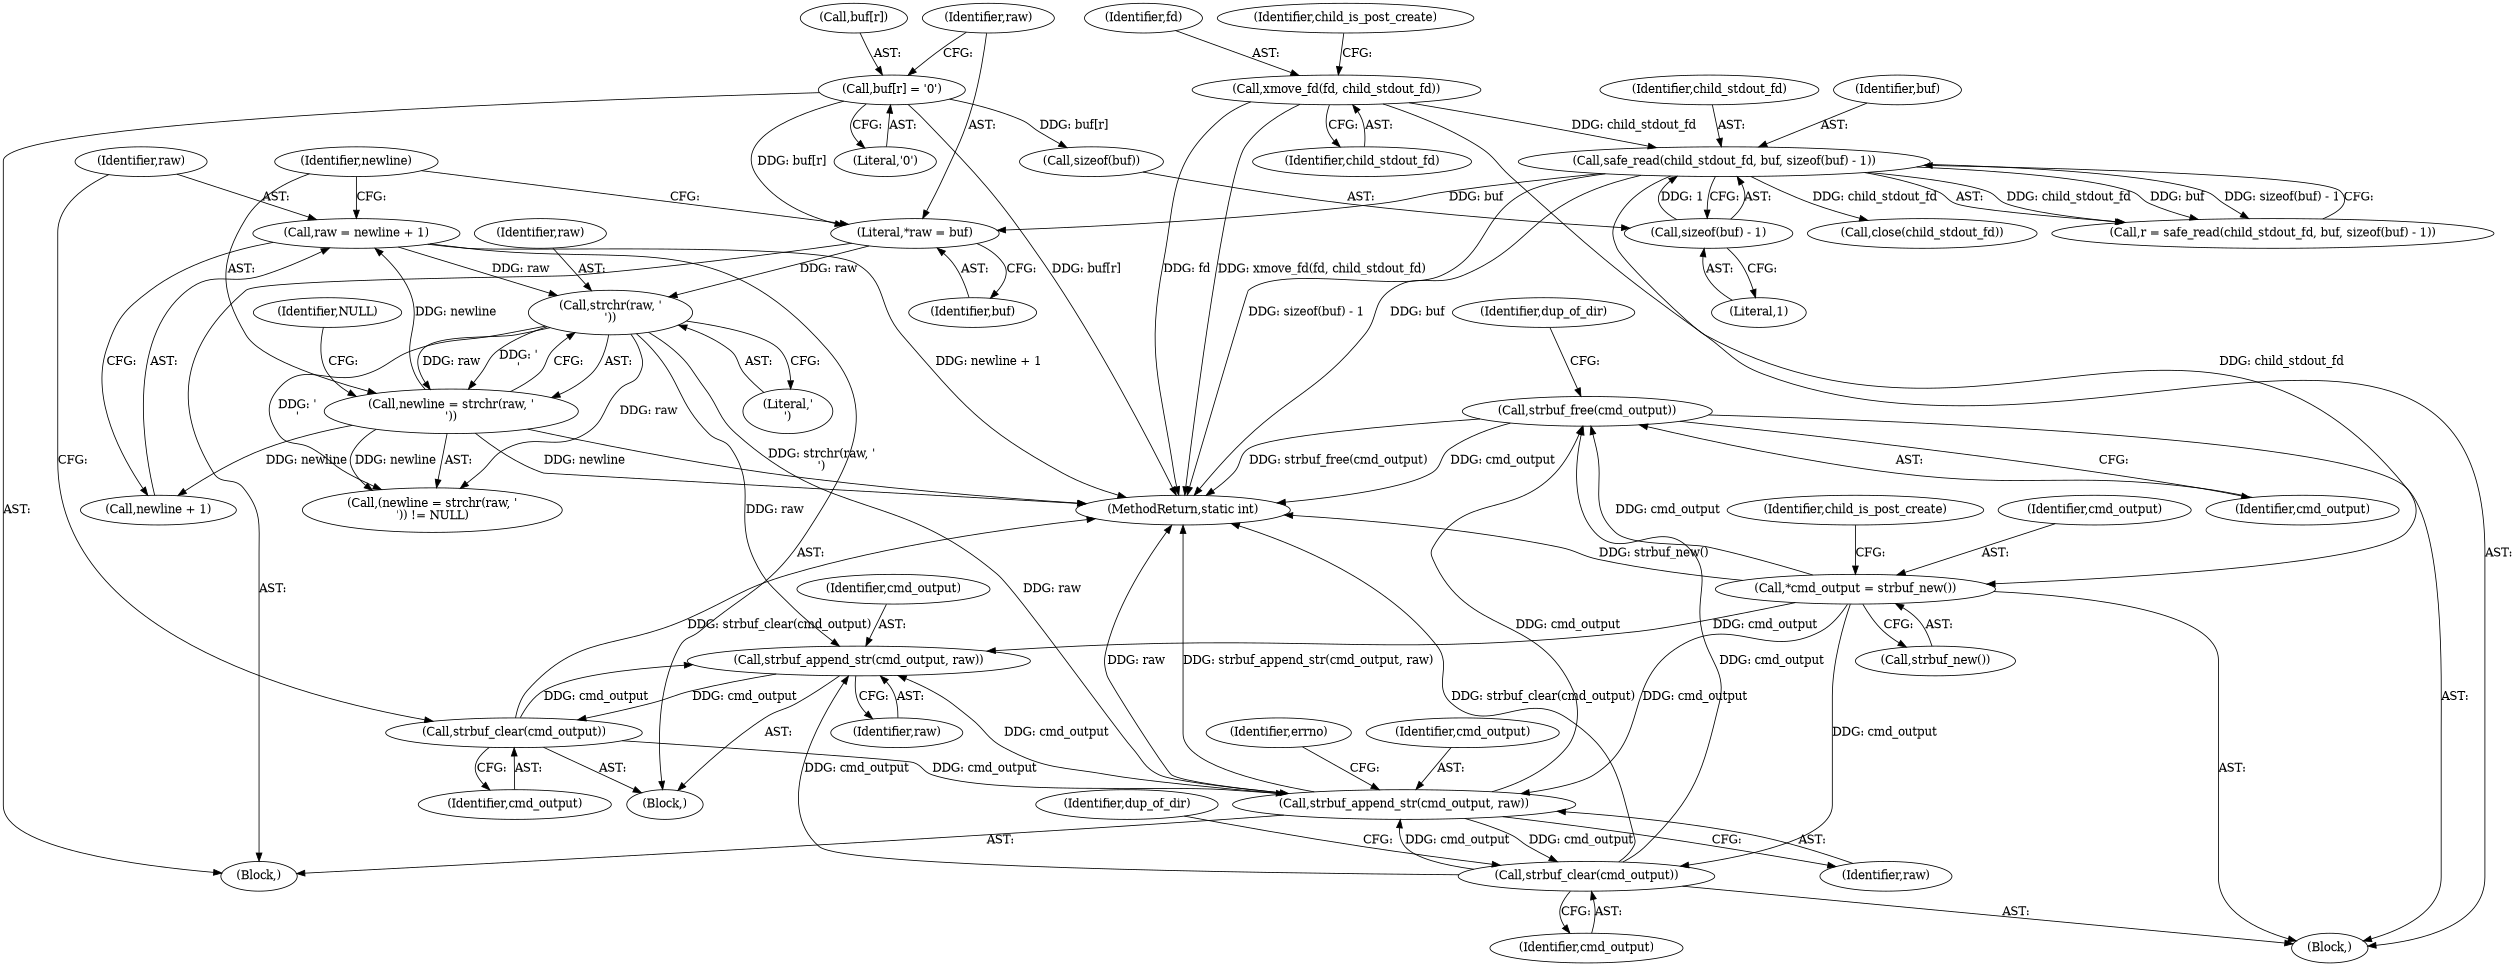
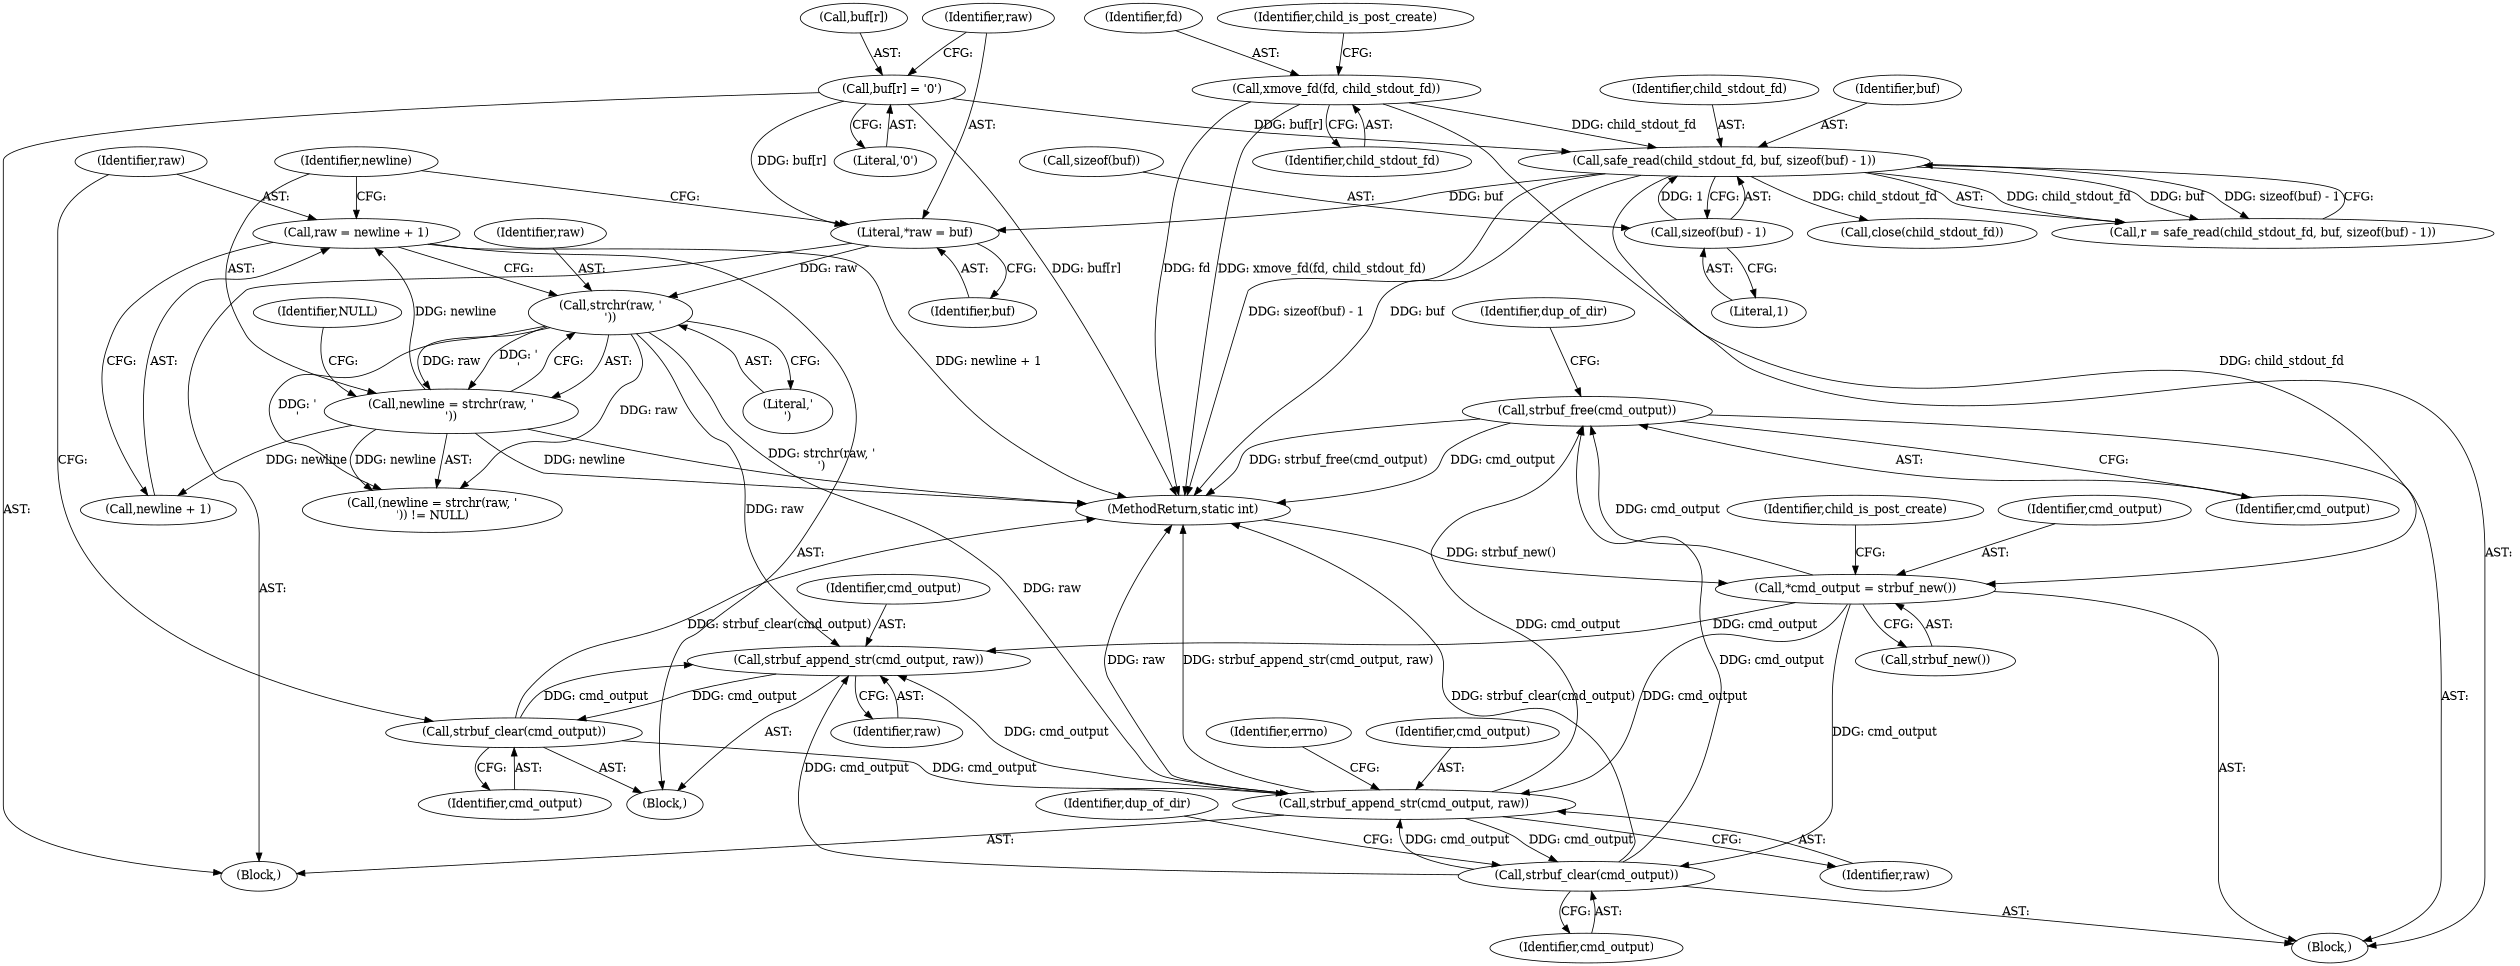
edge "(Call,buf[r] = '0')" -> "(Call,sizeof(buf))": now "(Call,buf[r] = '0')" -> "(Call,safe_read(child_stdout_fd, buf, sizeof(buf) - 1))"
edge "(Call,raw = newline + 1)" -> "(Call,strchr(raw, ' '))": label "DDG: raw" -> "CFG: "
edge "(Call,*cmd_output = strbuf_new())" -> "(MethodReturn,static int)": reversed
